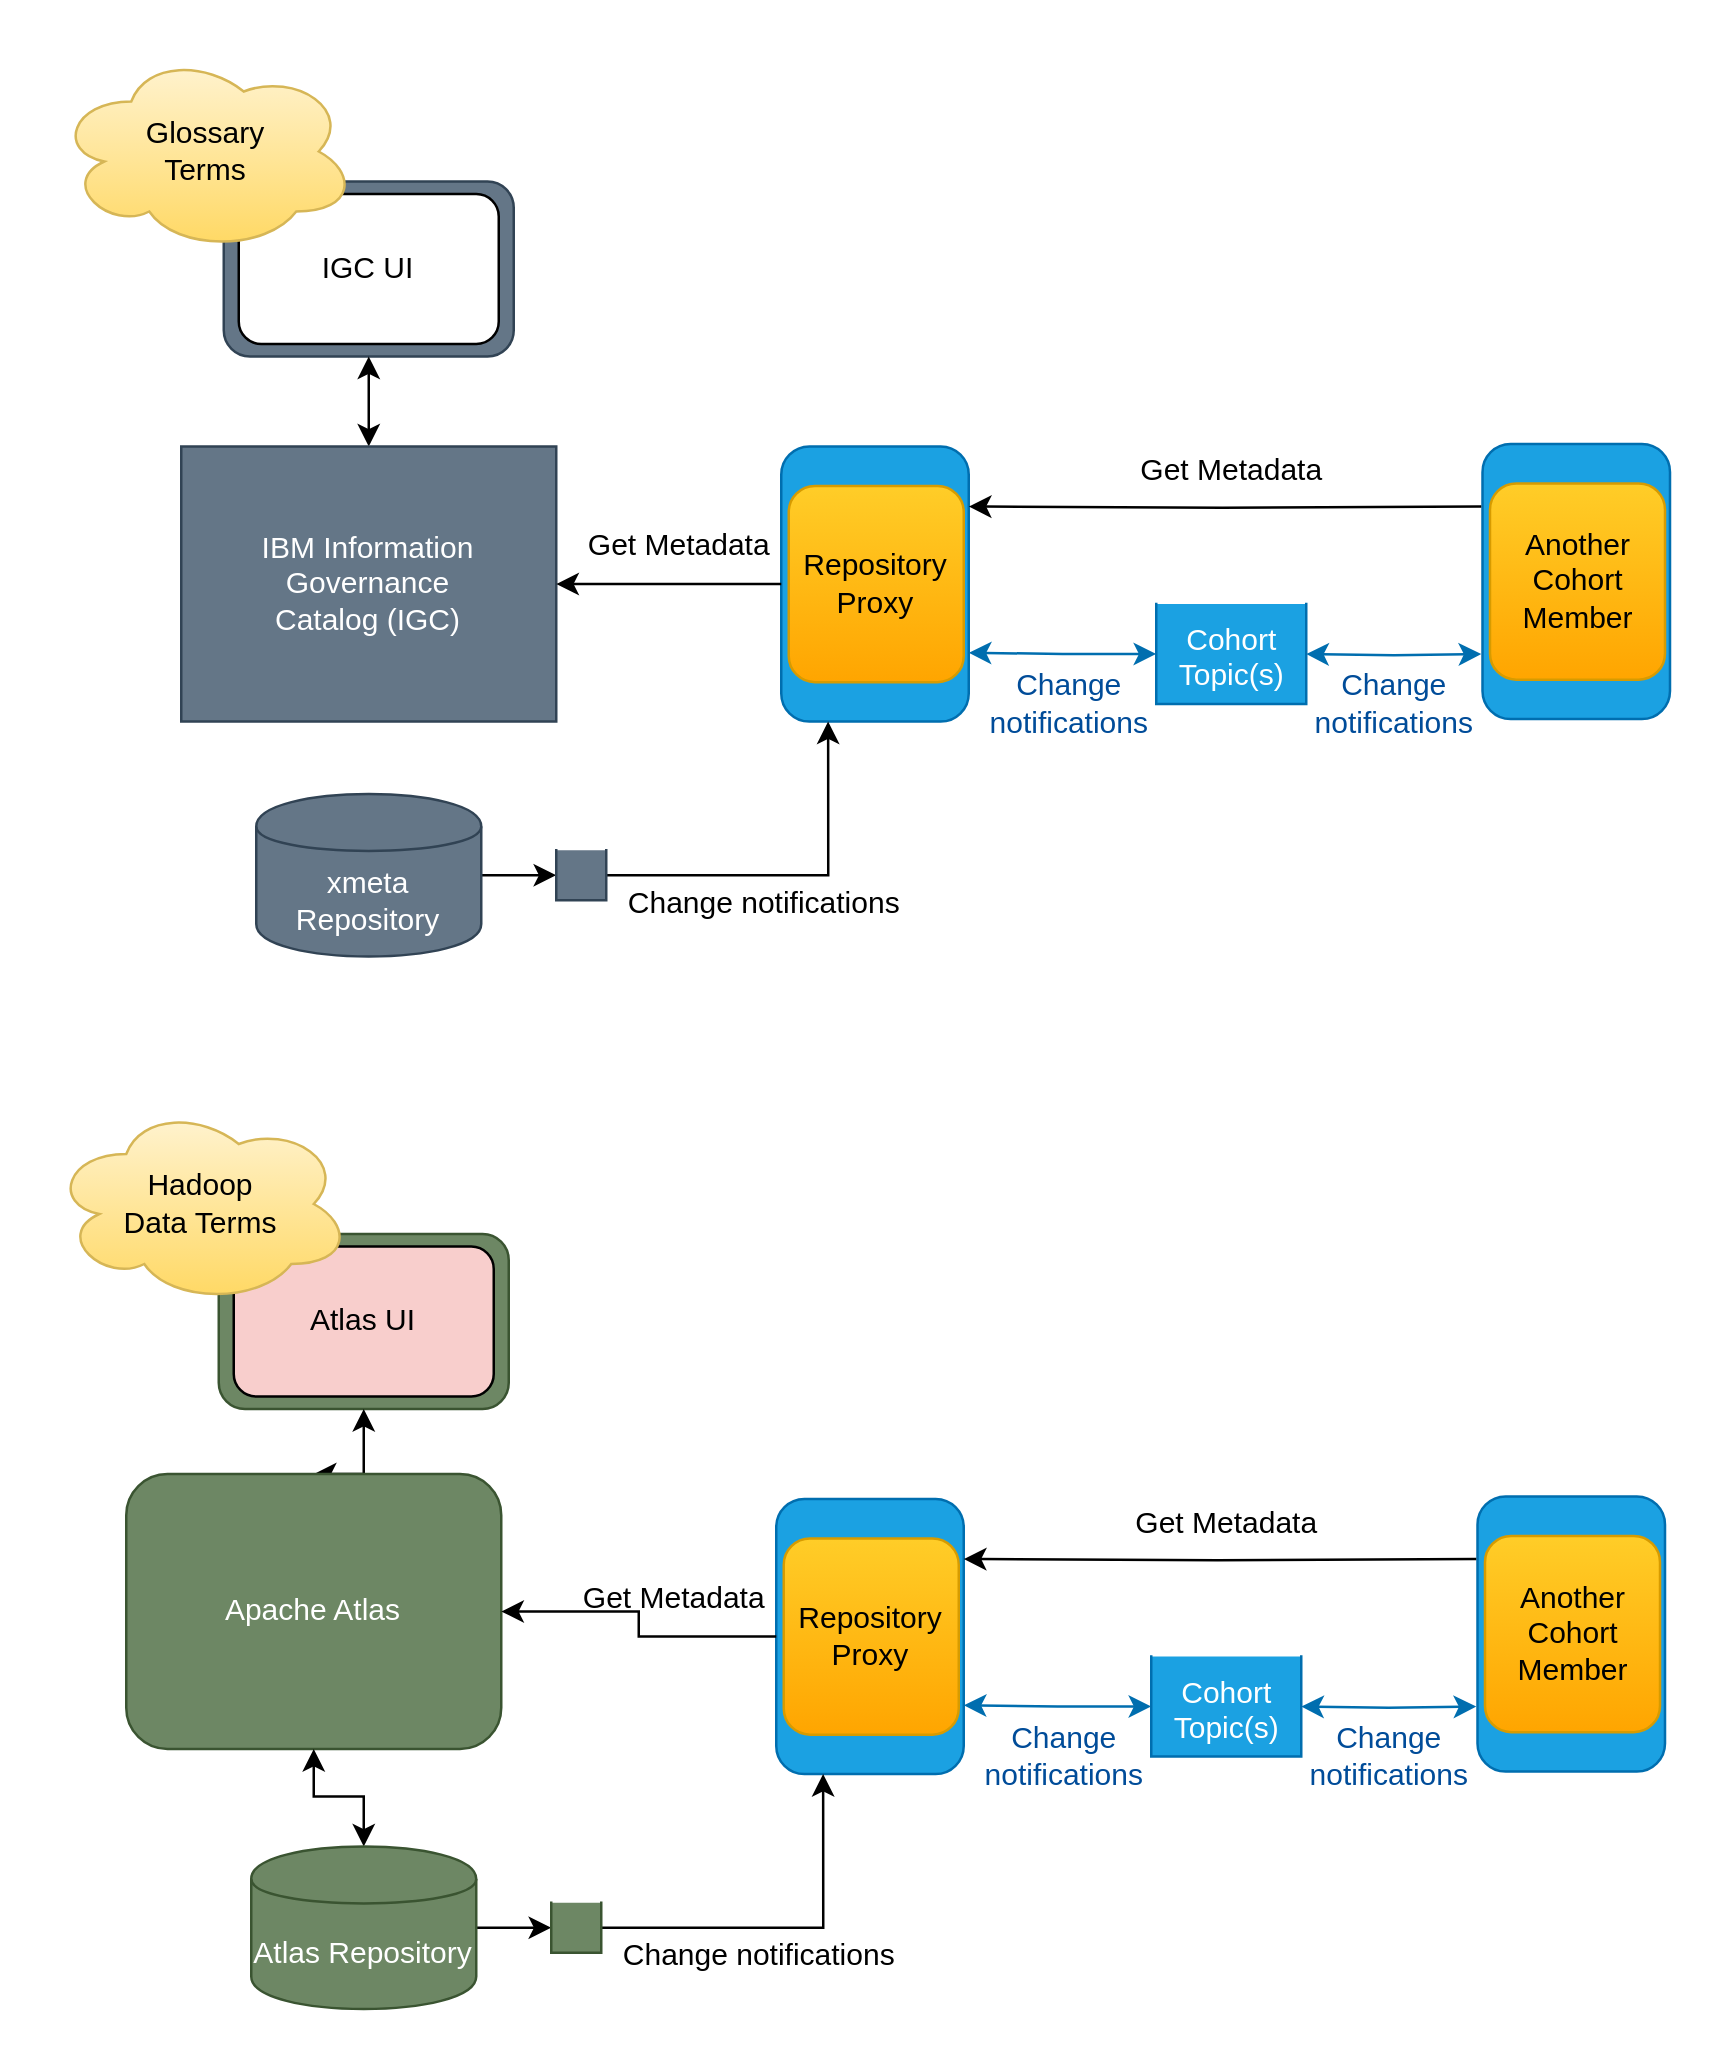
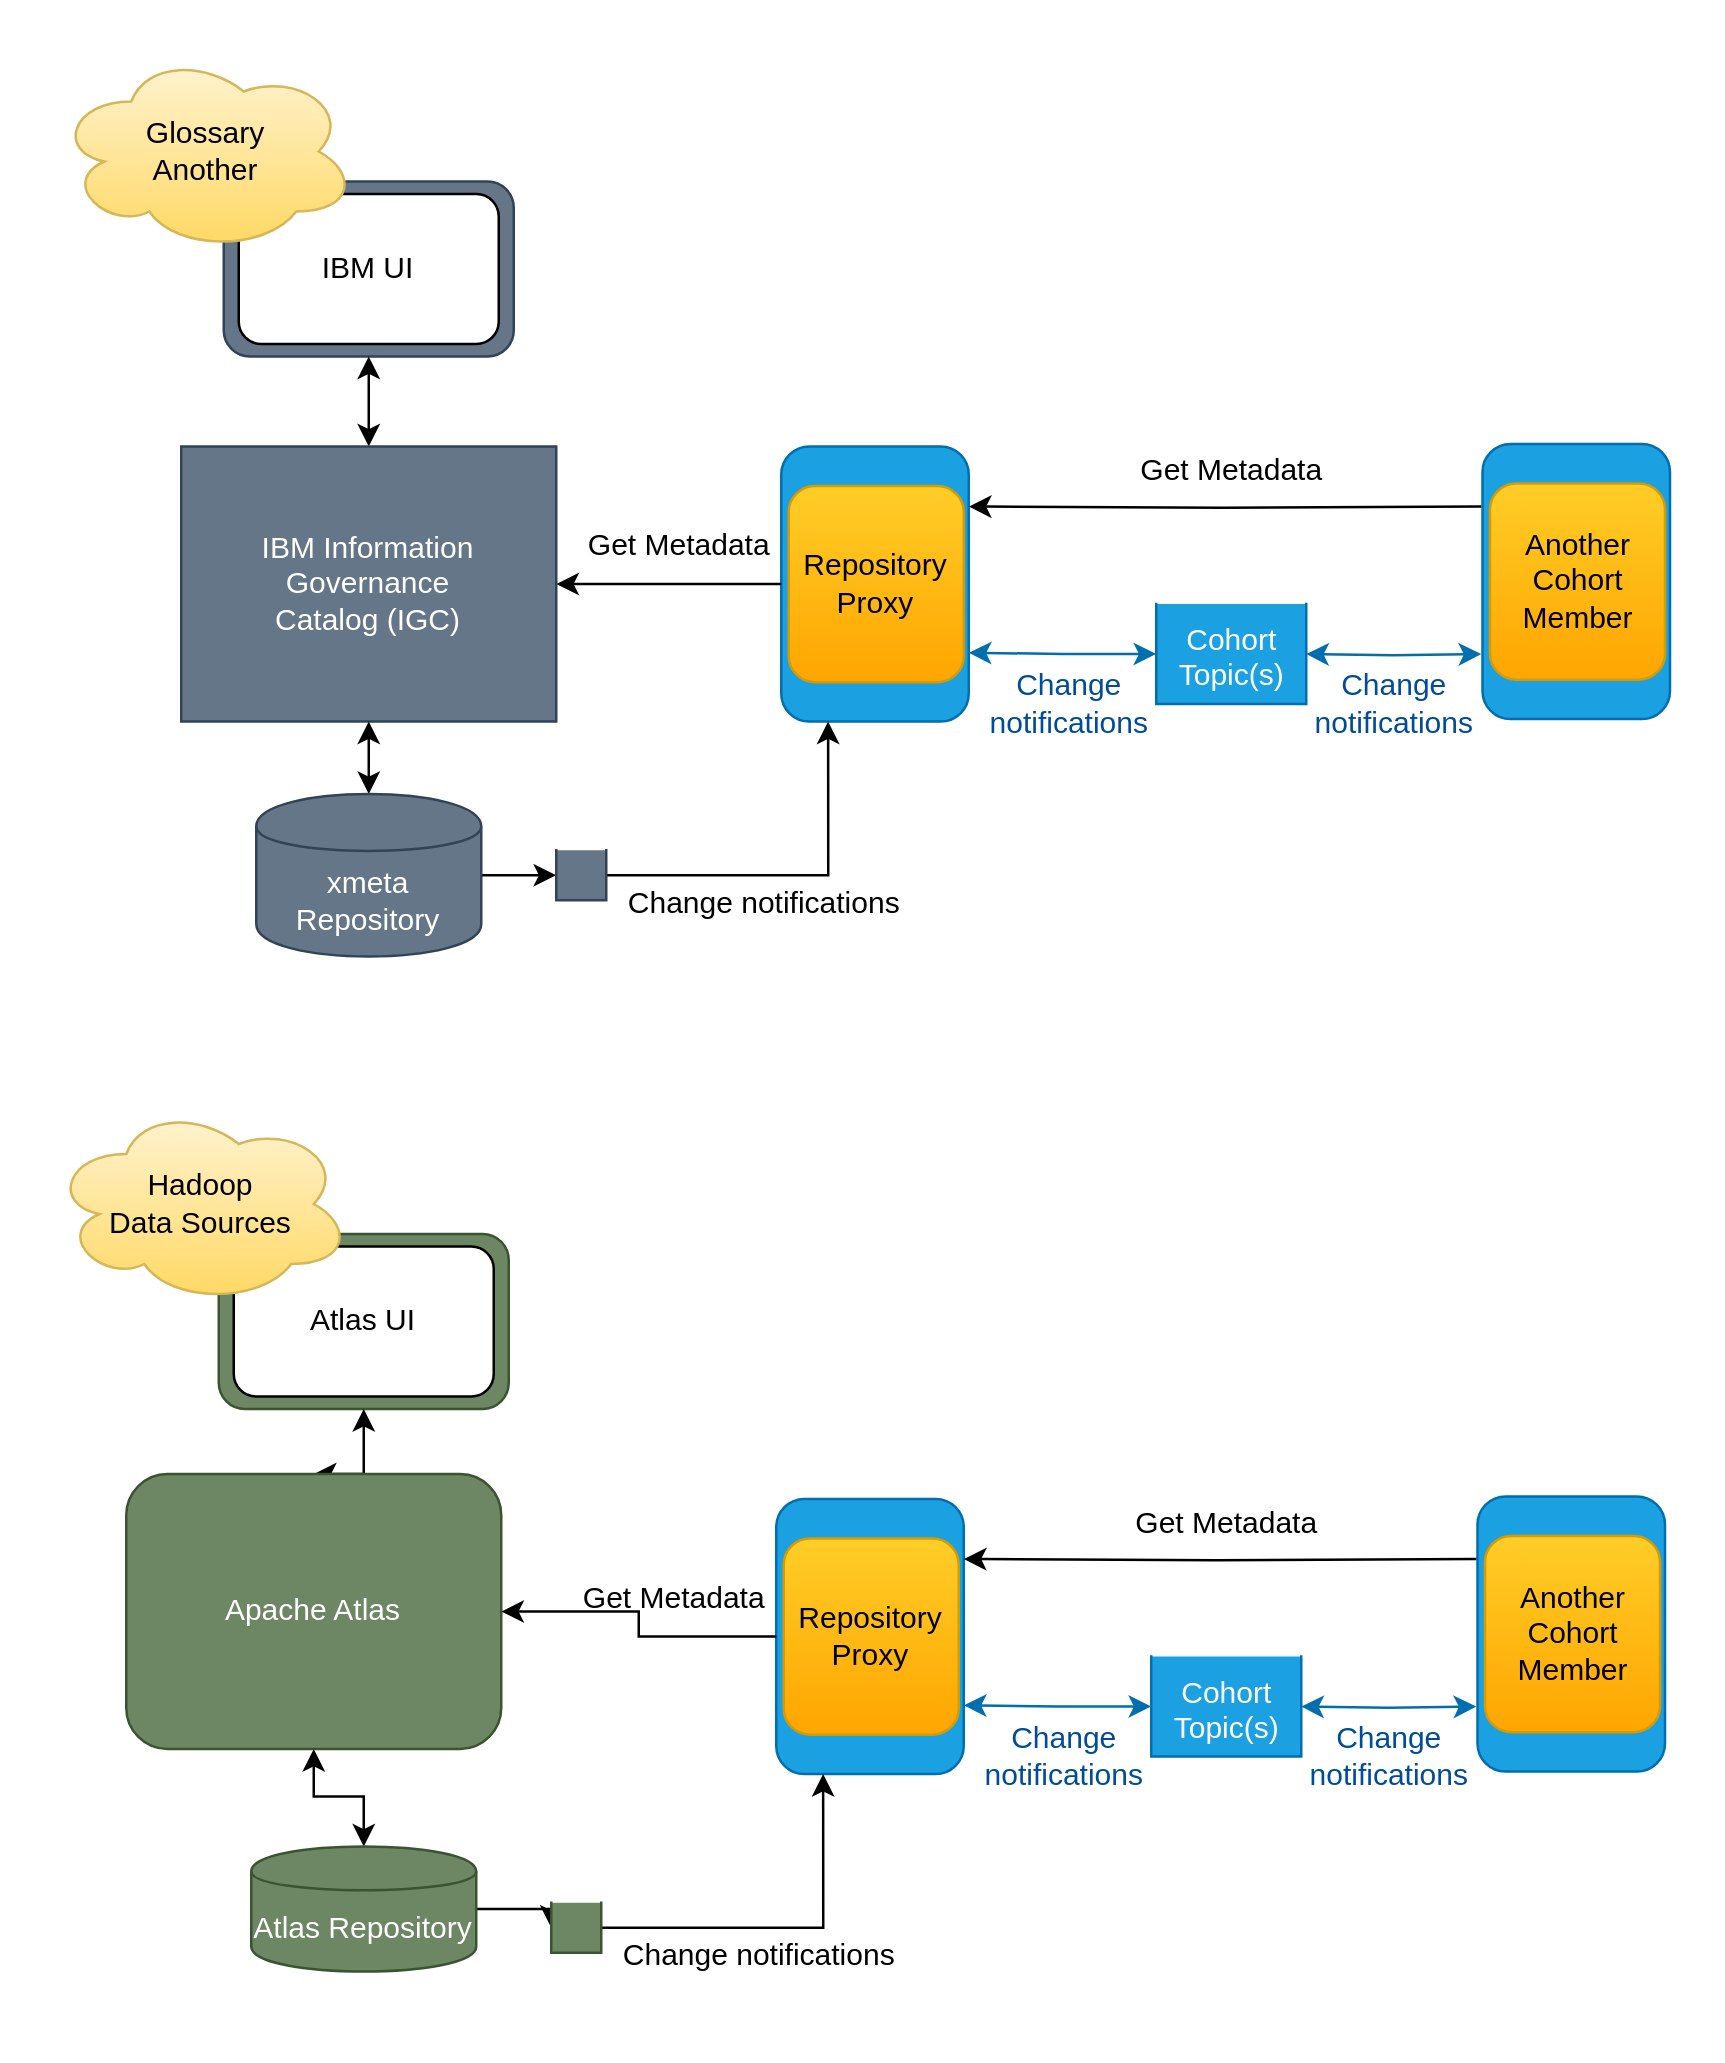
node "Glossary Terms": label "Glossary Terms" -> "Glossary Another"
node "IGC UI": label "IGC UI" -> "IBM UI"
edge "IBM Information Governance Catalog (IGC)" -- "xmeta Repository": added
node "Hadoop Data Terms": label "Hadoop Data Terms" -> "Hadoop Data Sources"
node "Atlas UI": fillcolor #f8cecc -> #ffffff
node "Atlas Repository": size 225x163 -> 225x125
